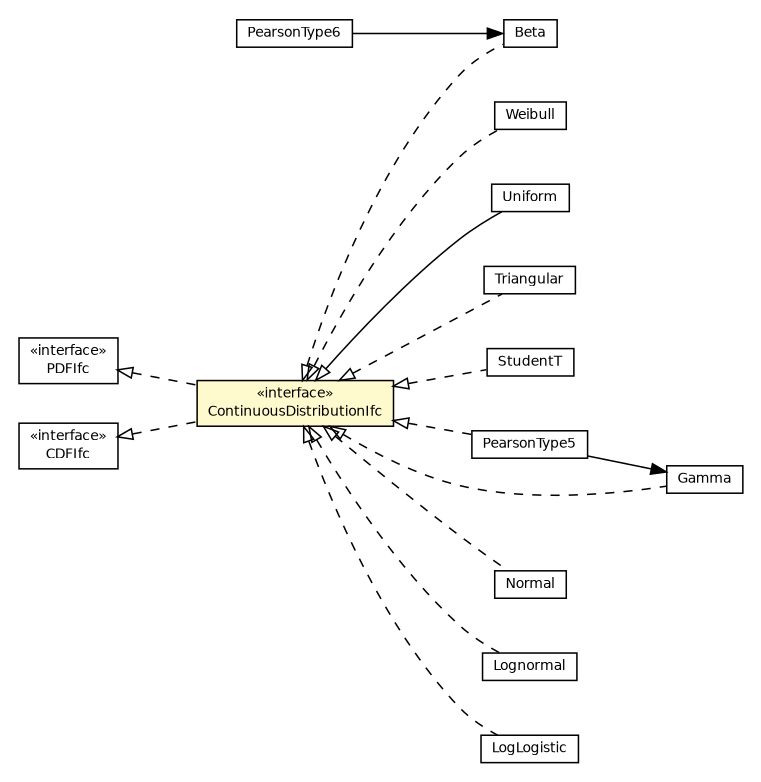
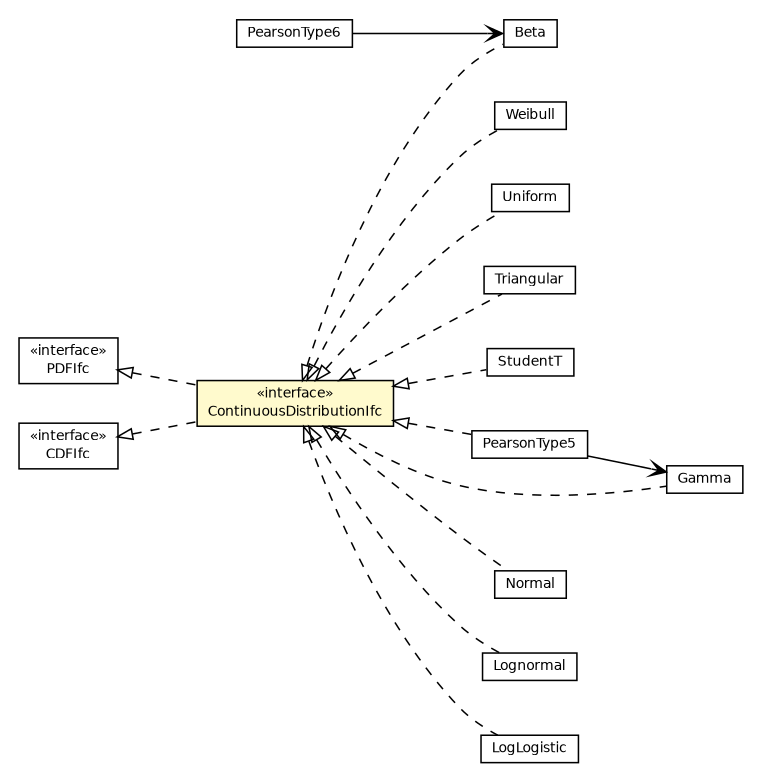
edge "PearsonType6" -> "Beta": arrowhead normal -> open
edge "Uniform" -> "ContinuousDistributionIfc": style solid -> dashed
edge "PearsonType5" -> "Gamma": arrowhead normal -> open
